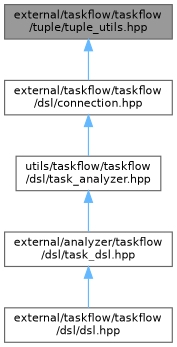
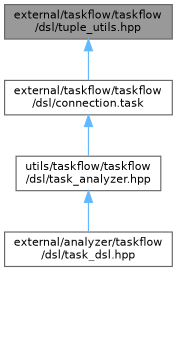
node "external/taskflow/taskflow /tuple/tuple_utils.hpp": label "external/taskflow/taskflow /tuple/tuple_utils.hpp" -> "external/taskflow/taskflow /dsl/tuple_utils.hpp"
node "external/taskflow/taskflow /dsl/connection.hpp": label "external/taskflow/taskflow /dsl/connection.hpp" -> "external/taskflow/taskflow /dsl/connection.task"
node "external/taskflow/taskflow /dsl/dsl.hpp": removed
